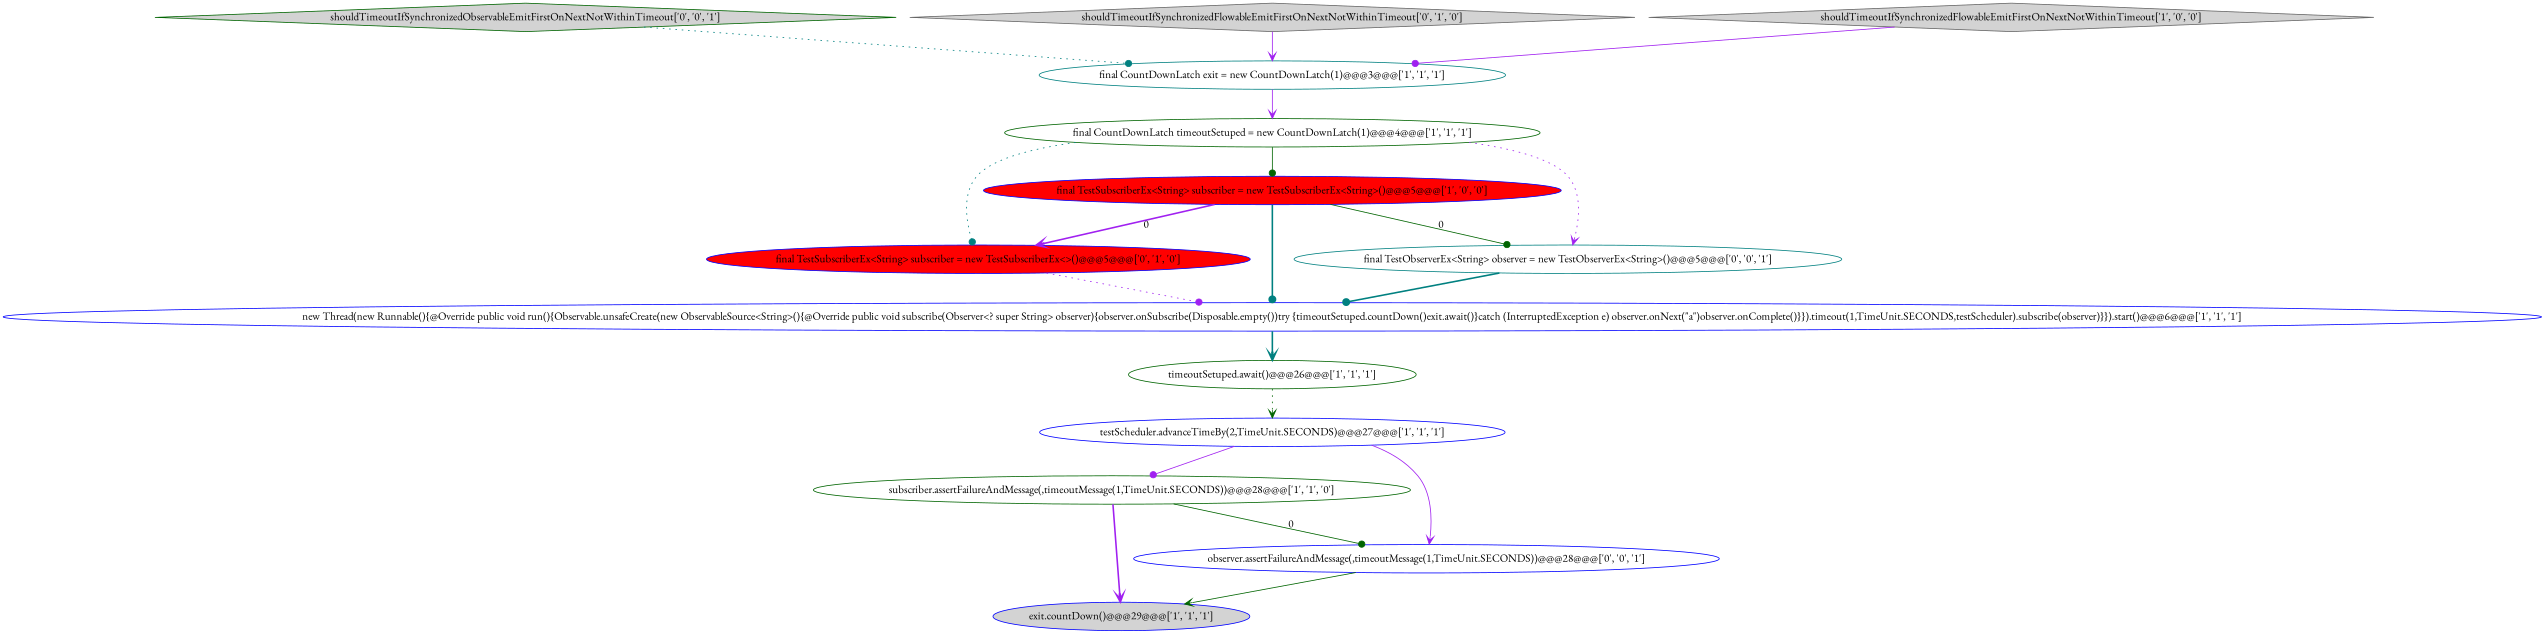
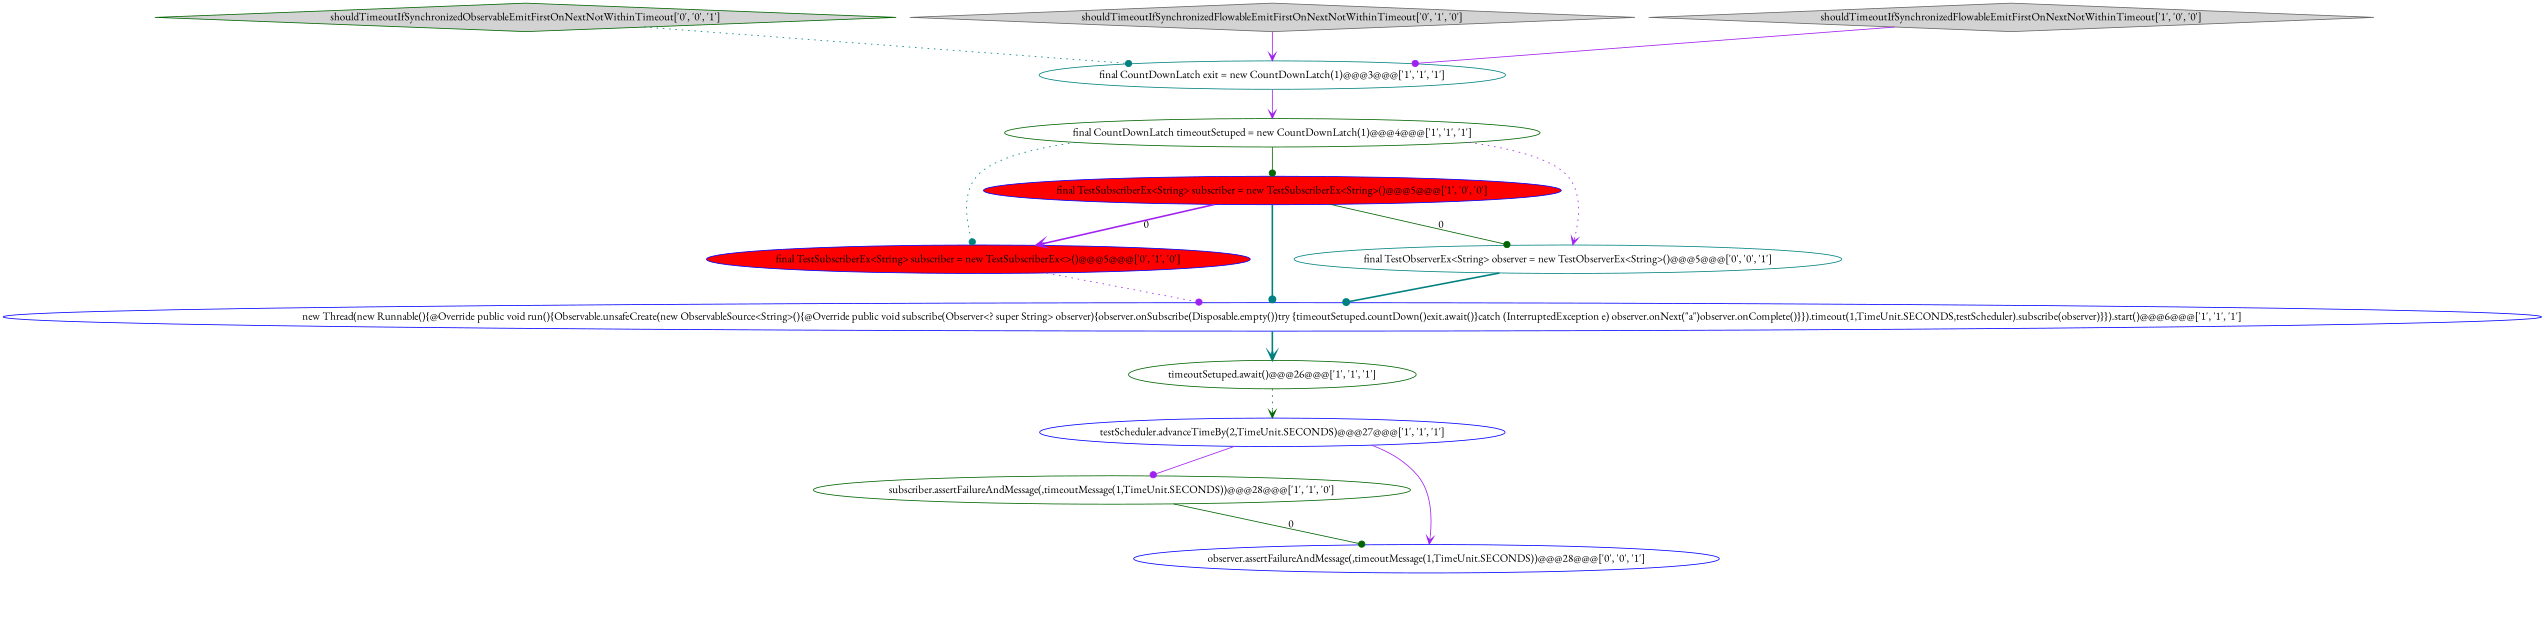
node "exit.countDown()@@@29@@@['1', '1', '1']": removed
